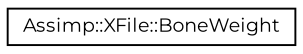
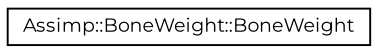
node "Assimp::XFile::BoneWeight": label "Assimp::XFile::BoneWeight" -> "Assimp::BoneWeight::BoneWeight"
